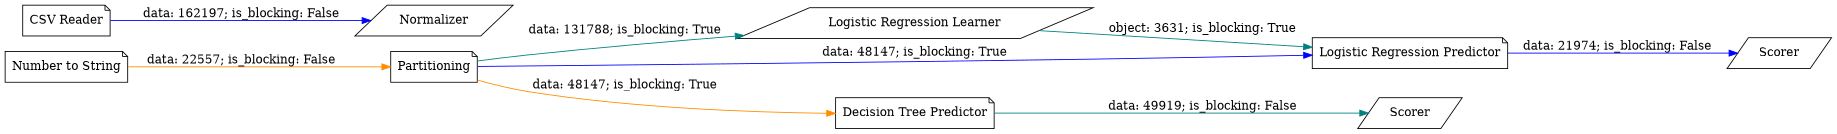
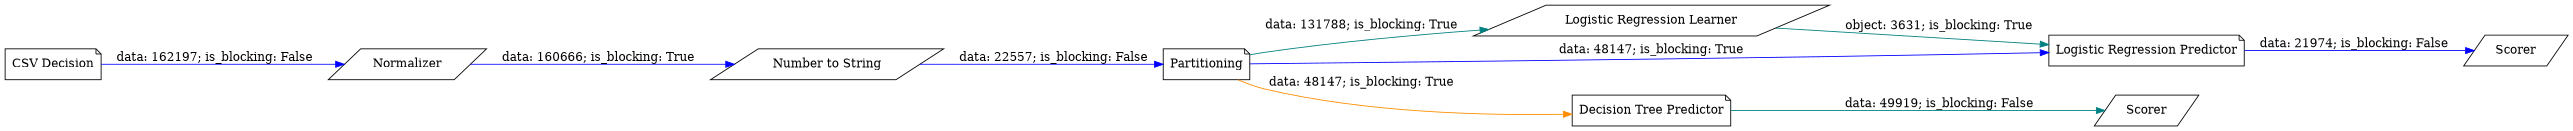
node "CSV Reader": label "CSV Reader" -> "CSV Decision"
edge "Normalizer" -> "Number to String": added, label "data: 160666; is_blocking: True"
node "Number to String": shape note -> parallelogram
edge "Number to String" -> "Partitioning": color darkorange -> blue
